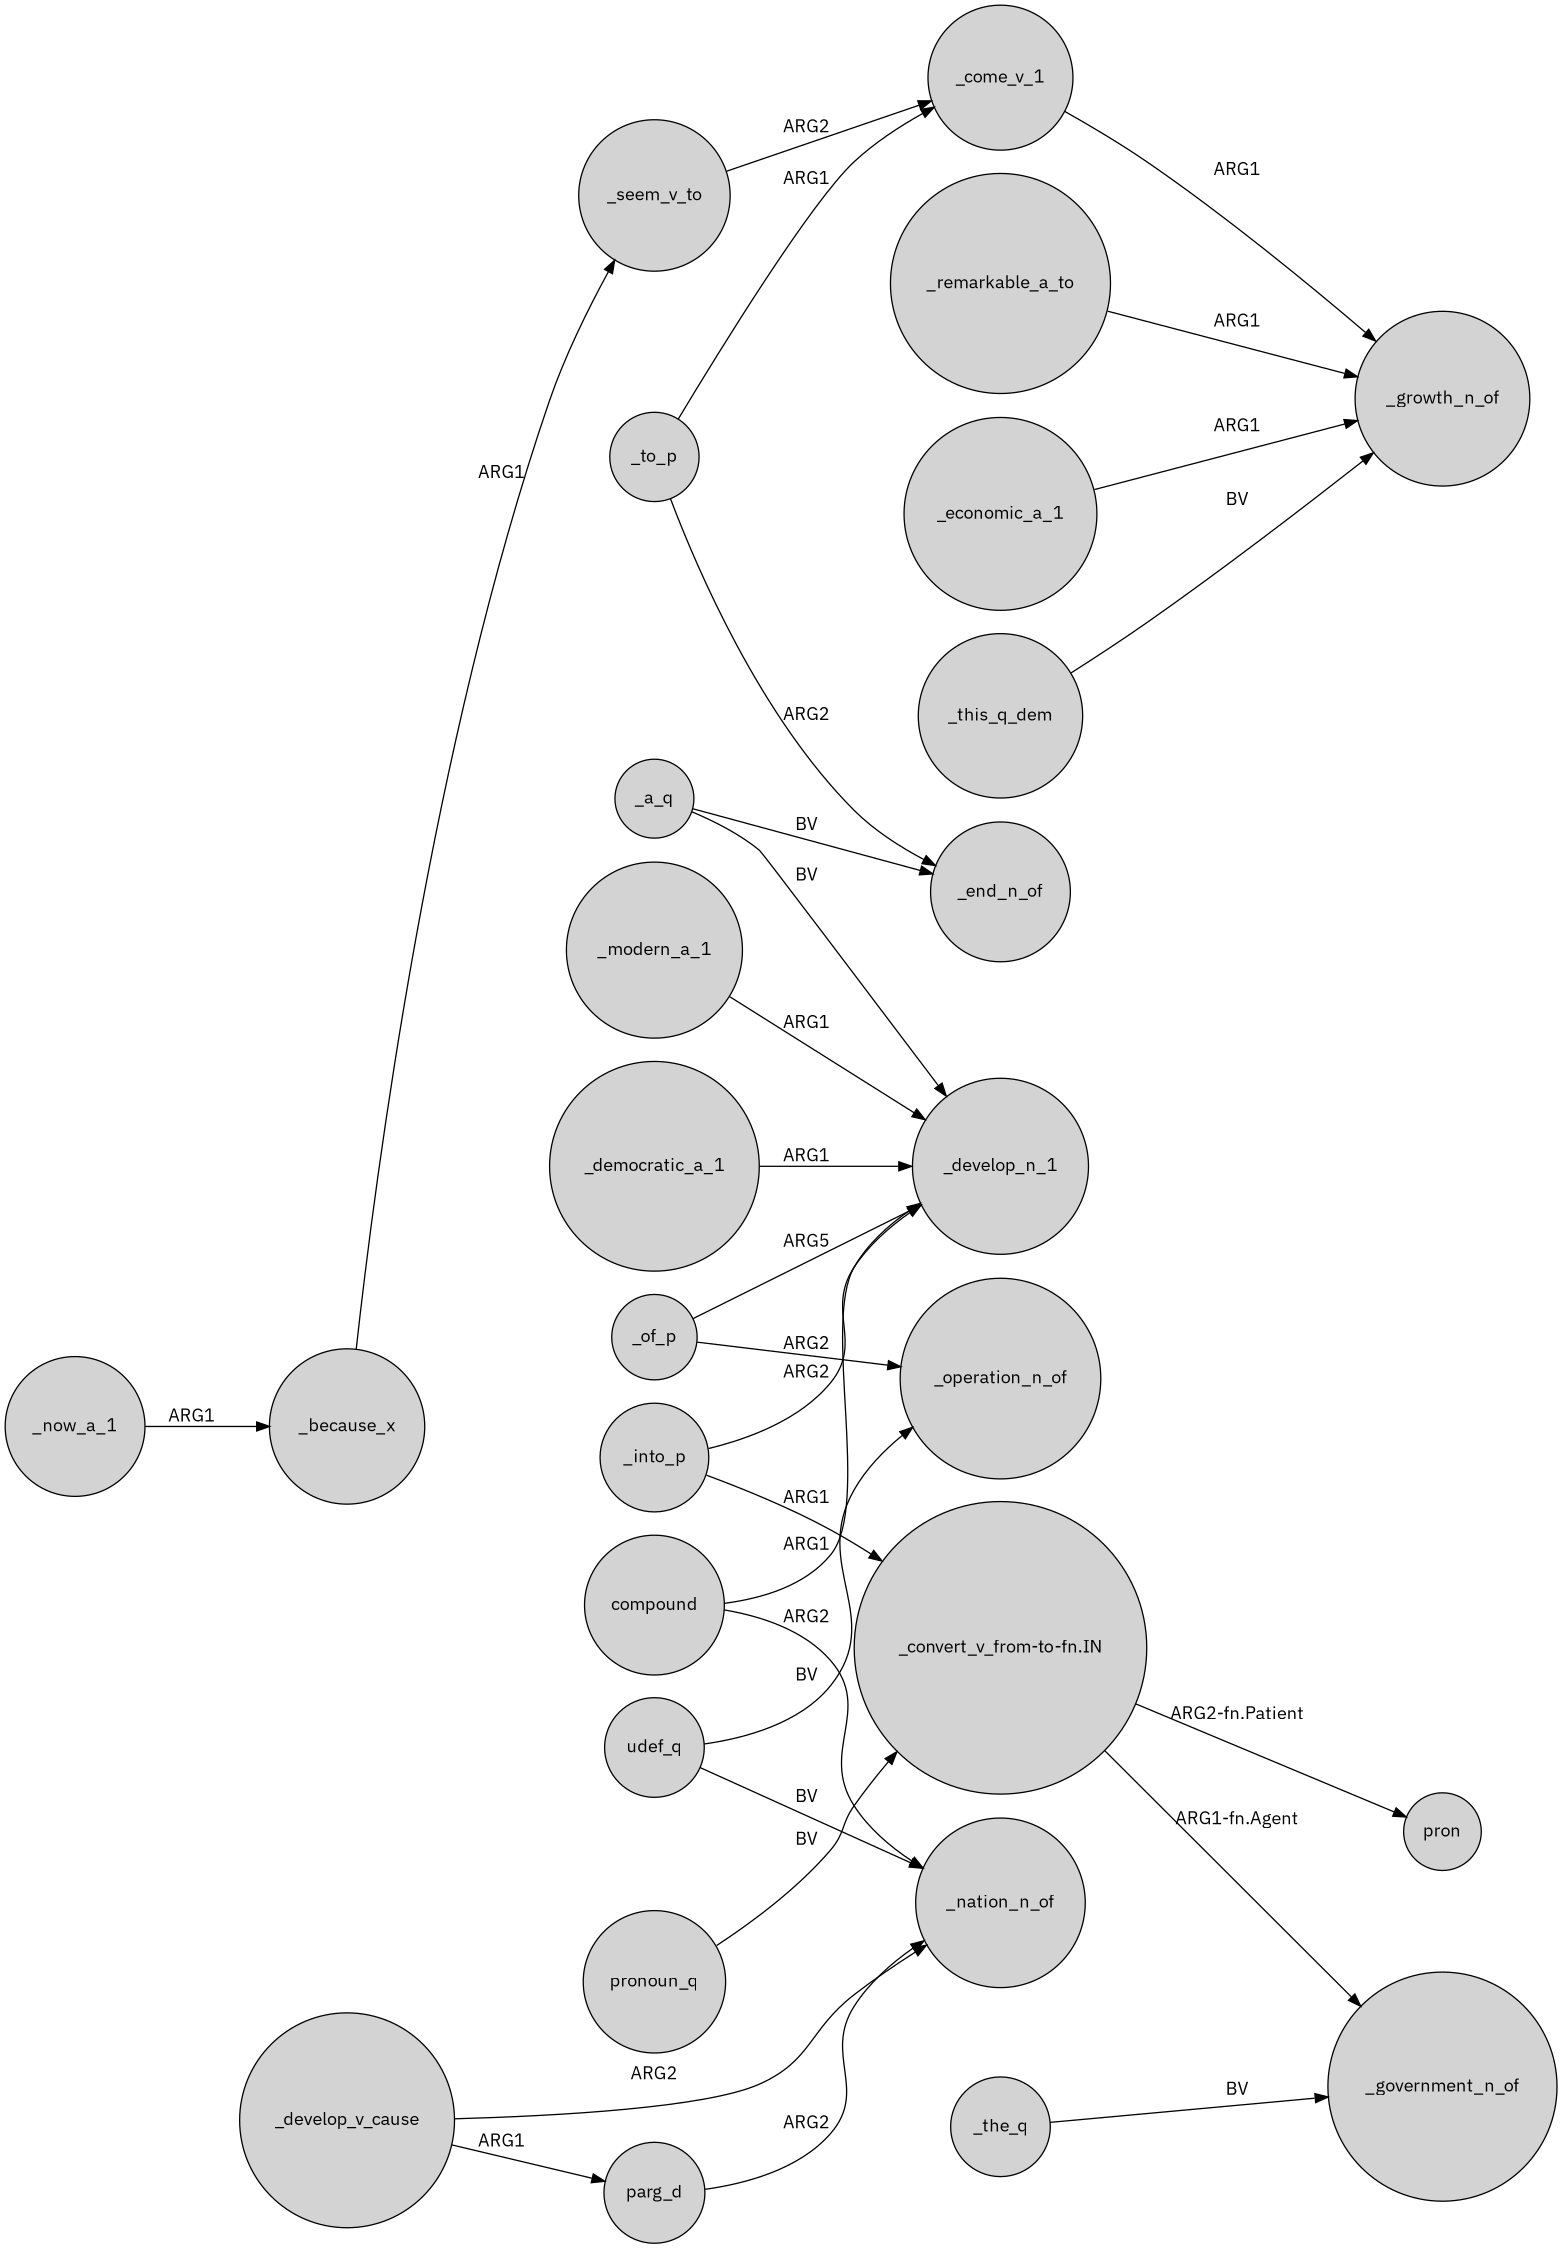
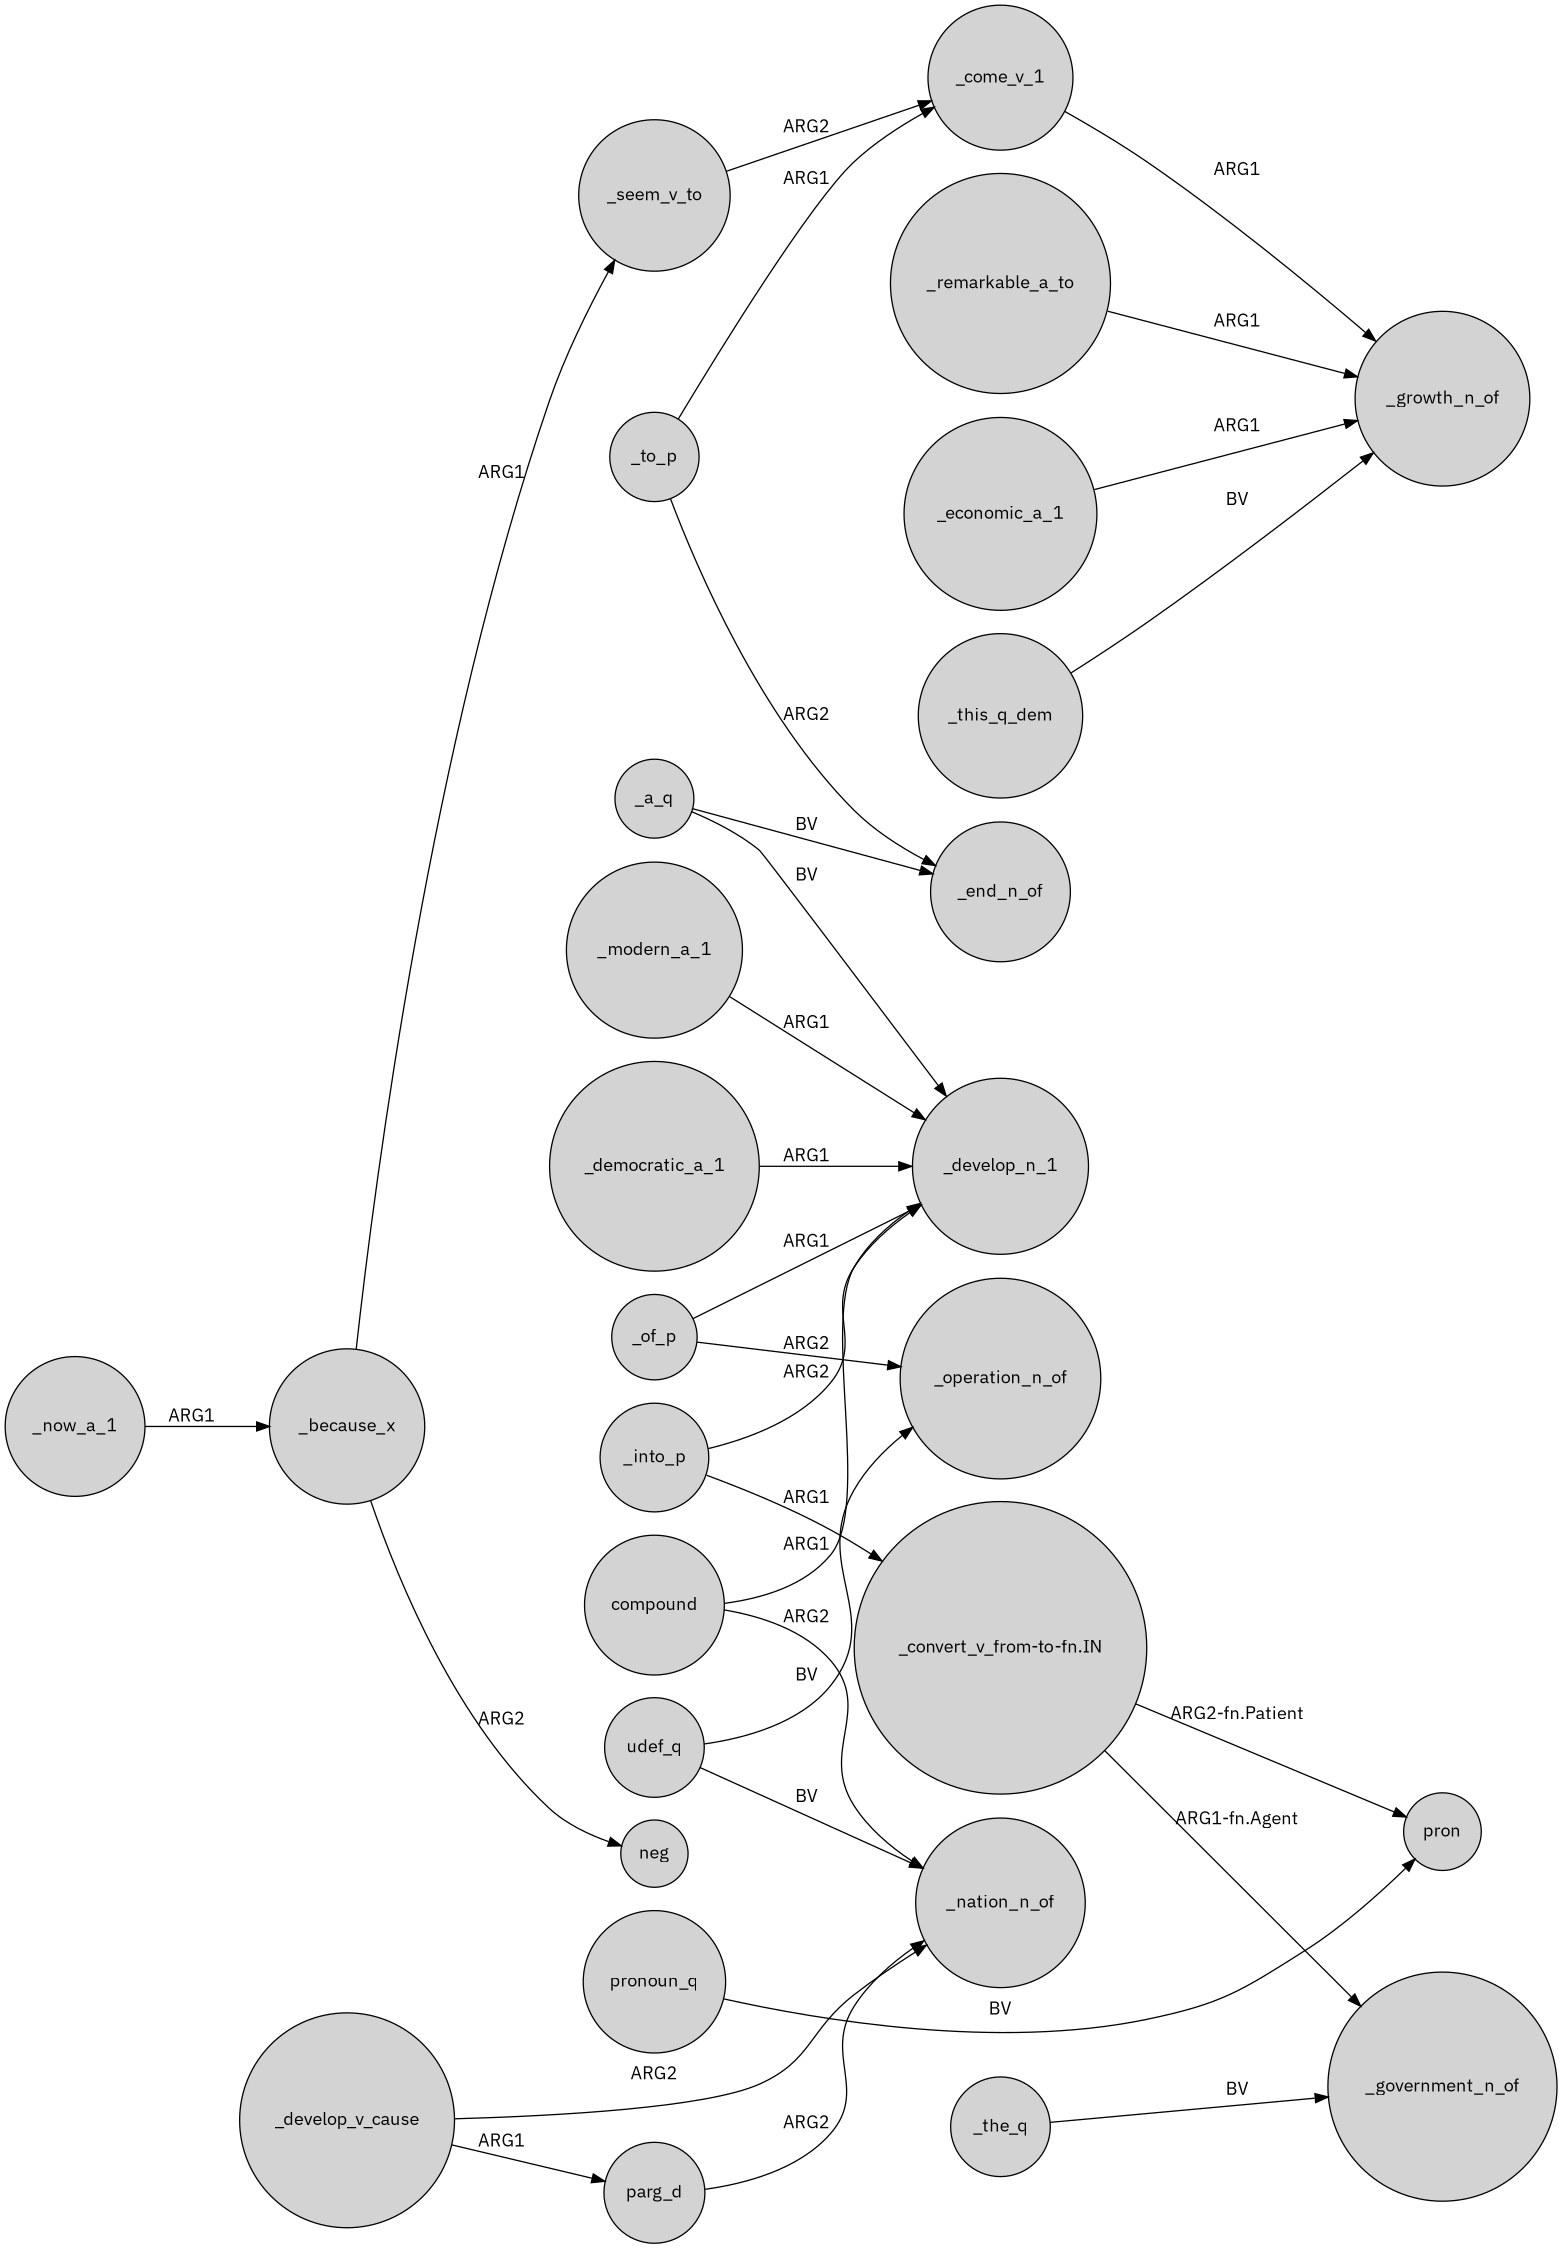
edge "_of_p" -> "_develop_n_1": label "ARG5" -> "ARG1"
node "neg": added
edge "pronoun_q" -> "_convert_v_from-to-fn.IN": now "pronoun_q" -> "pron"
